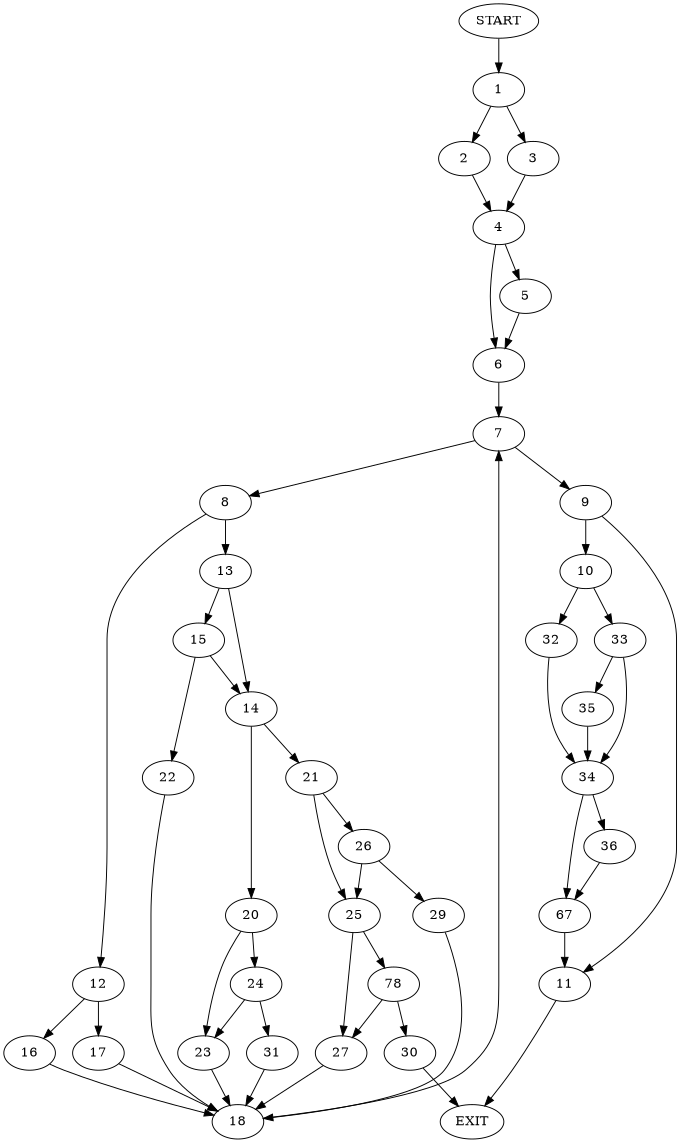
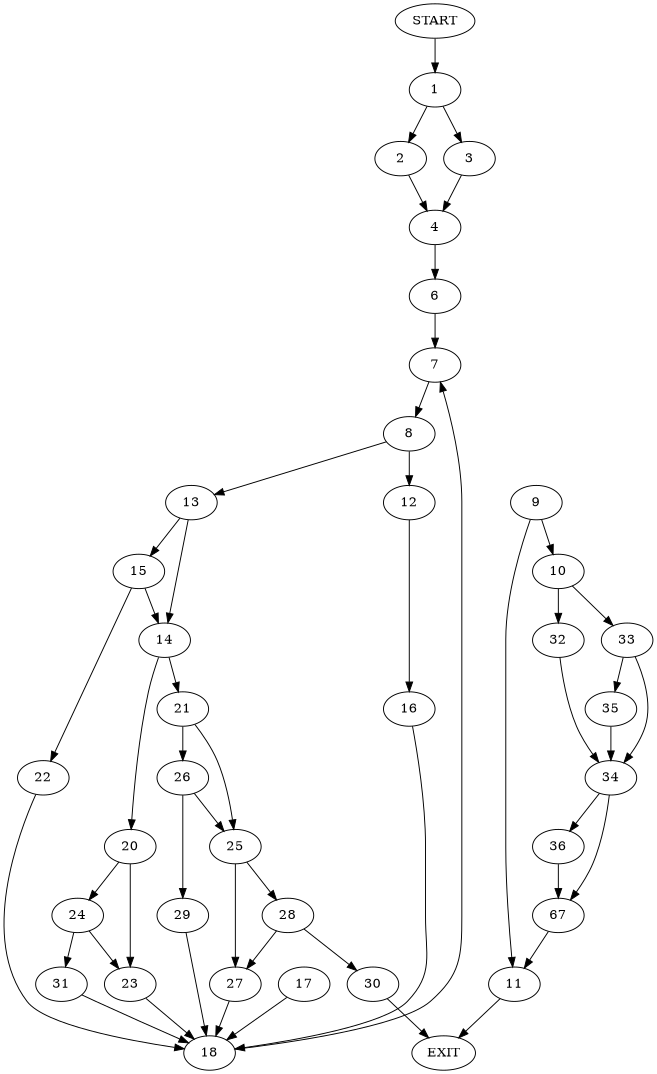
node "5": removed
edge "7" -> "9": removed
node "78": label "78" -> "28"
edge "12" -> "17": removed
